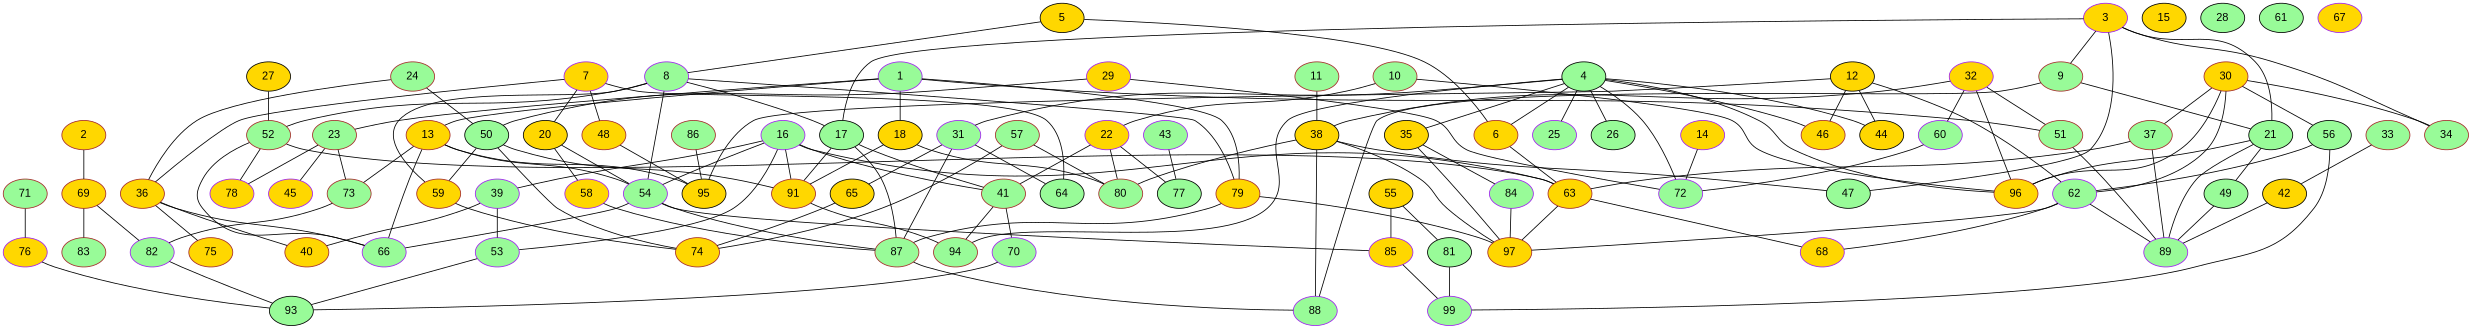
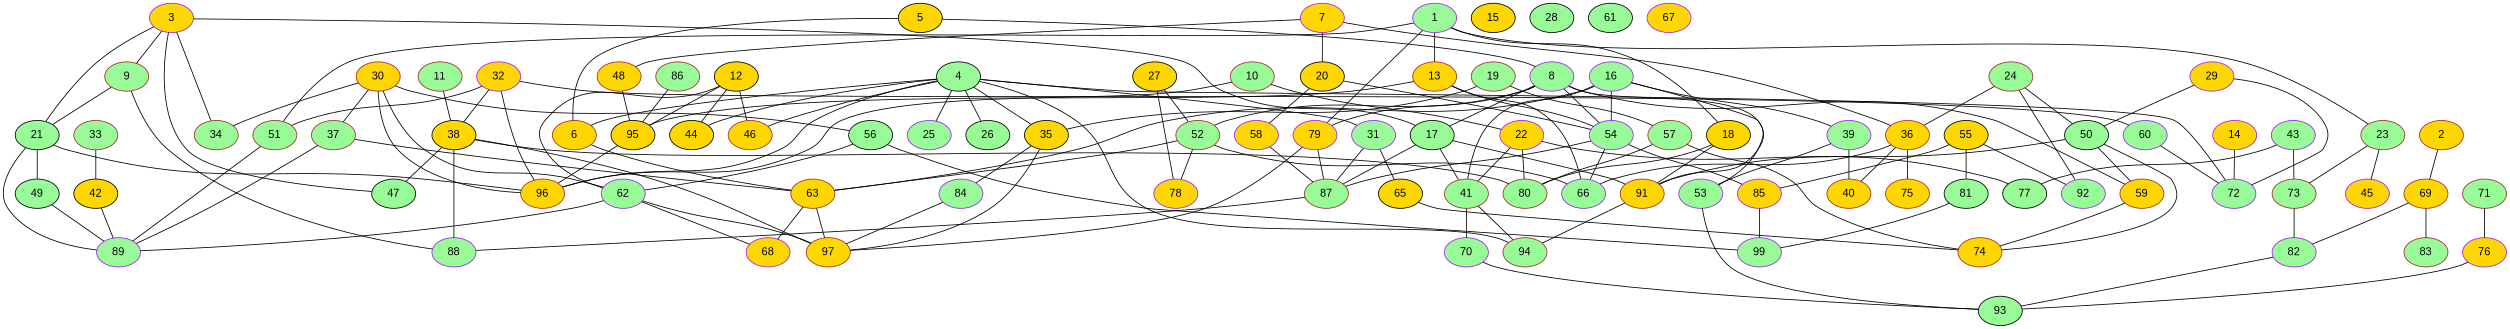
node "19": added
edge "95" -- "96": added
edge "23" -- "78": now "27" -- "78"
edge "13" -- "73": now "43" -- "73"
node "64": removed
node "79": color brown -> purple
node "92": added
edge "16" -- "53": now "8" -- "53"
